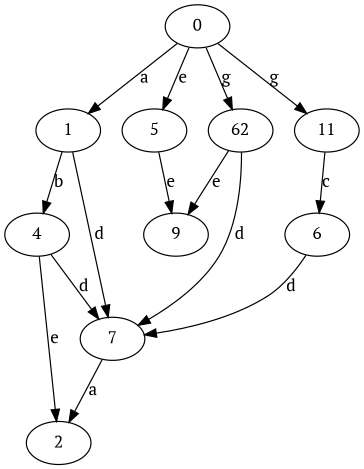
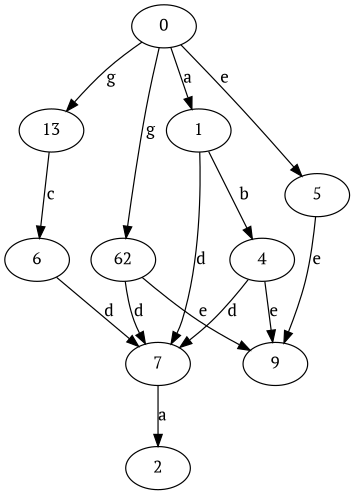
node "11": label "11" -> "13"
edge "4" -> "2": now "4" -> "9"
